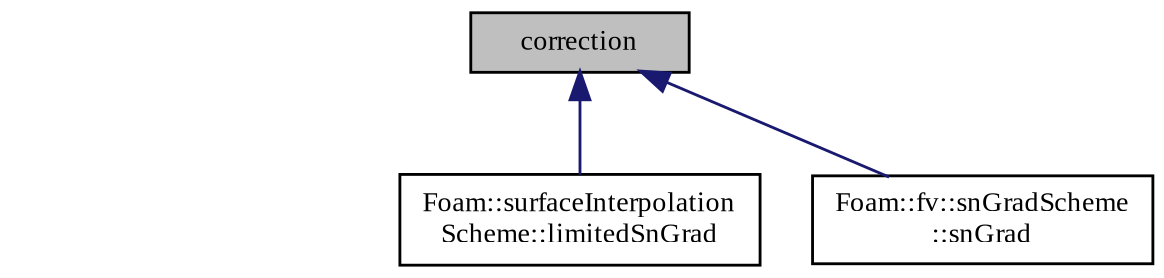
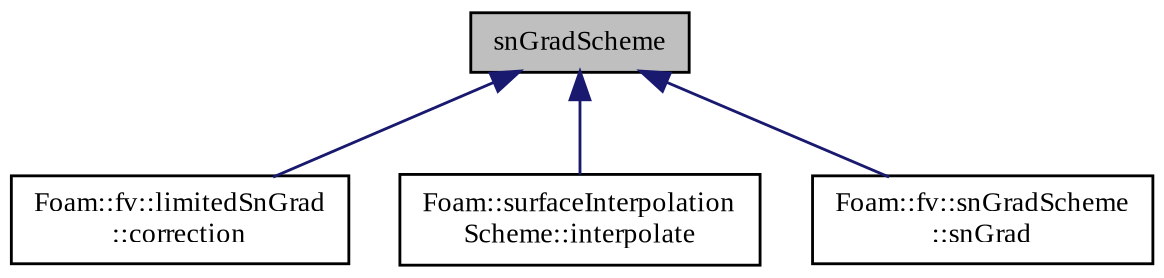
node "correction": label "correction" -> "snGradScheme"
node "Foam::fv::limitedSnGrad ::correction": added
node "Foam::surfaceInterpolation Scheme::limitedSnGrad": label "Foam::surfaceInterpolation Scheme::limitedSnGrad" -> "Foam::surfaceInterpolation Scheme::interpolate"
